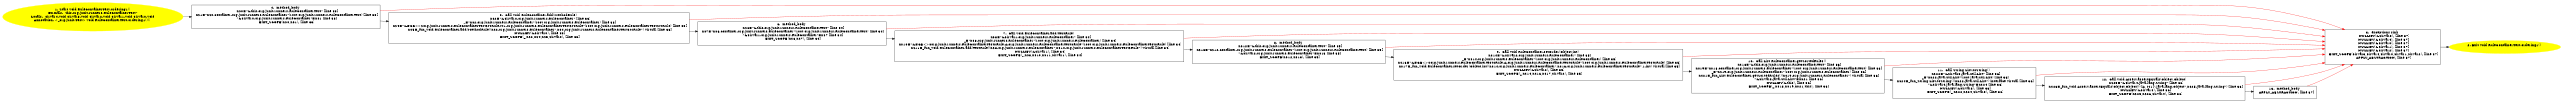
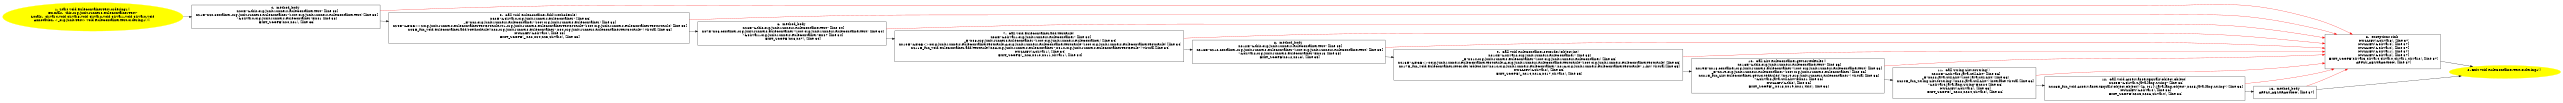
edge "13:  method_body APPLY_ABSTRACTION; [line 37]" -> "2: Exit void RuleContainerTest.ordering1()": added
